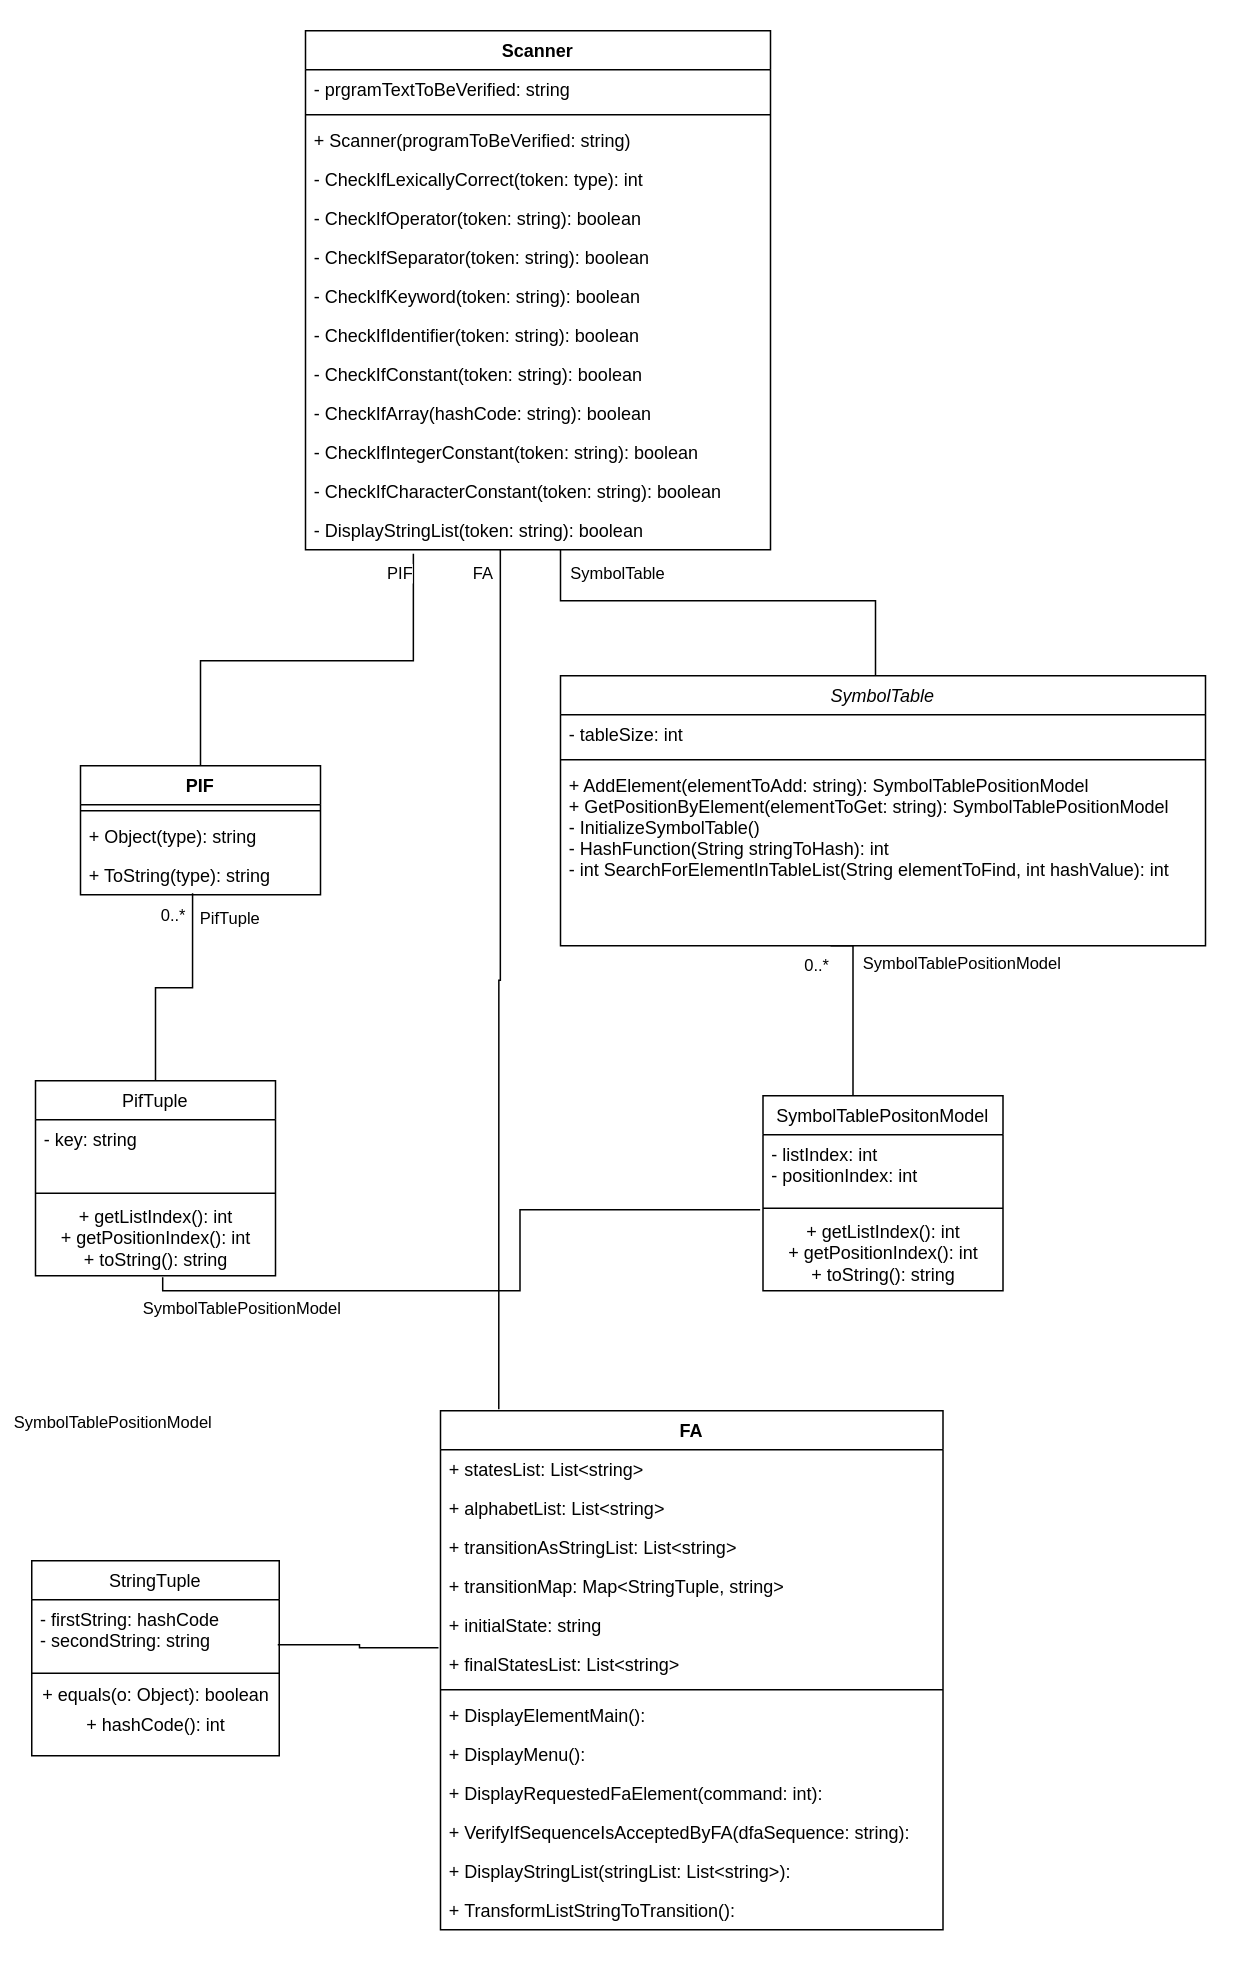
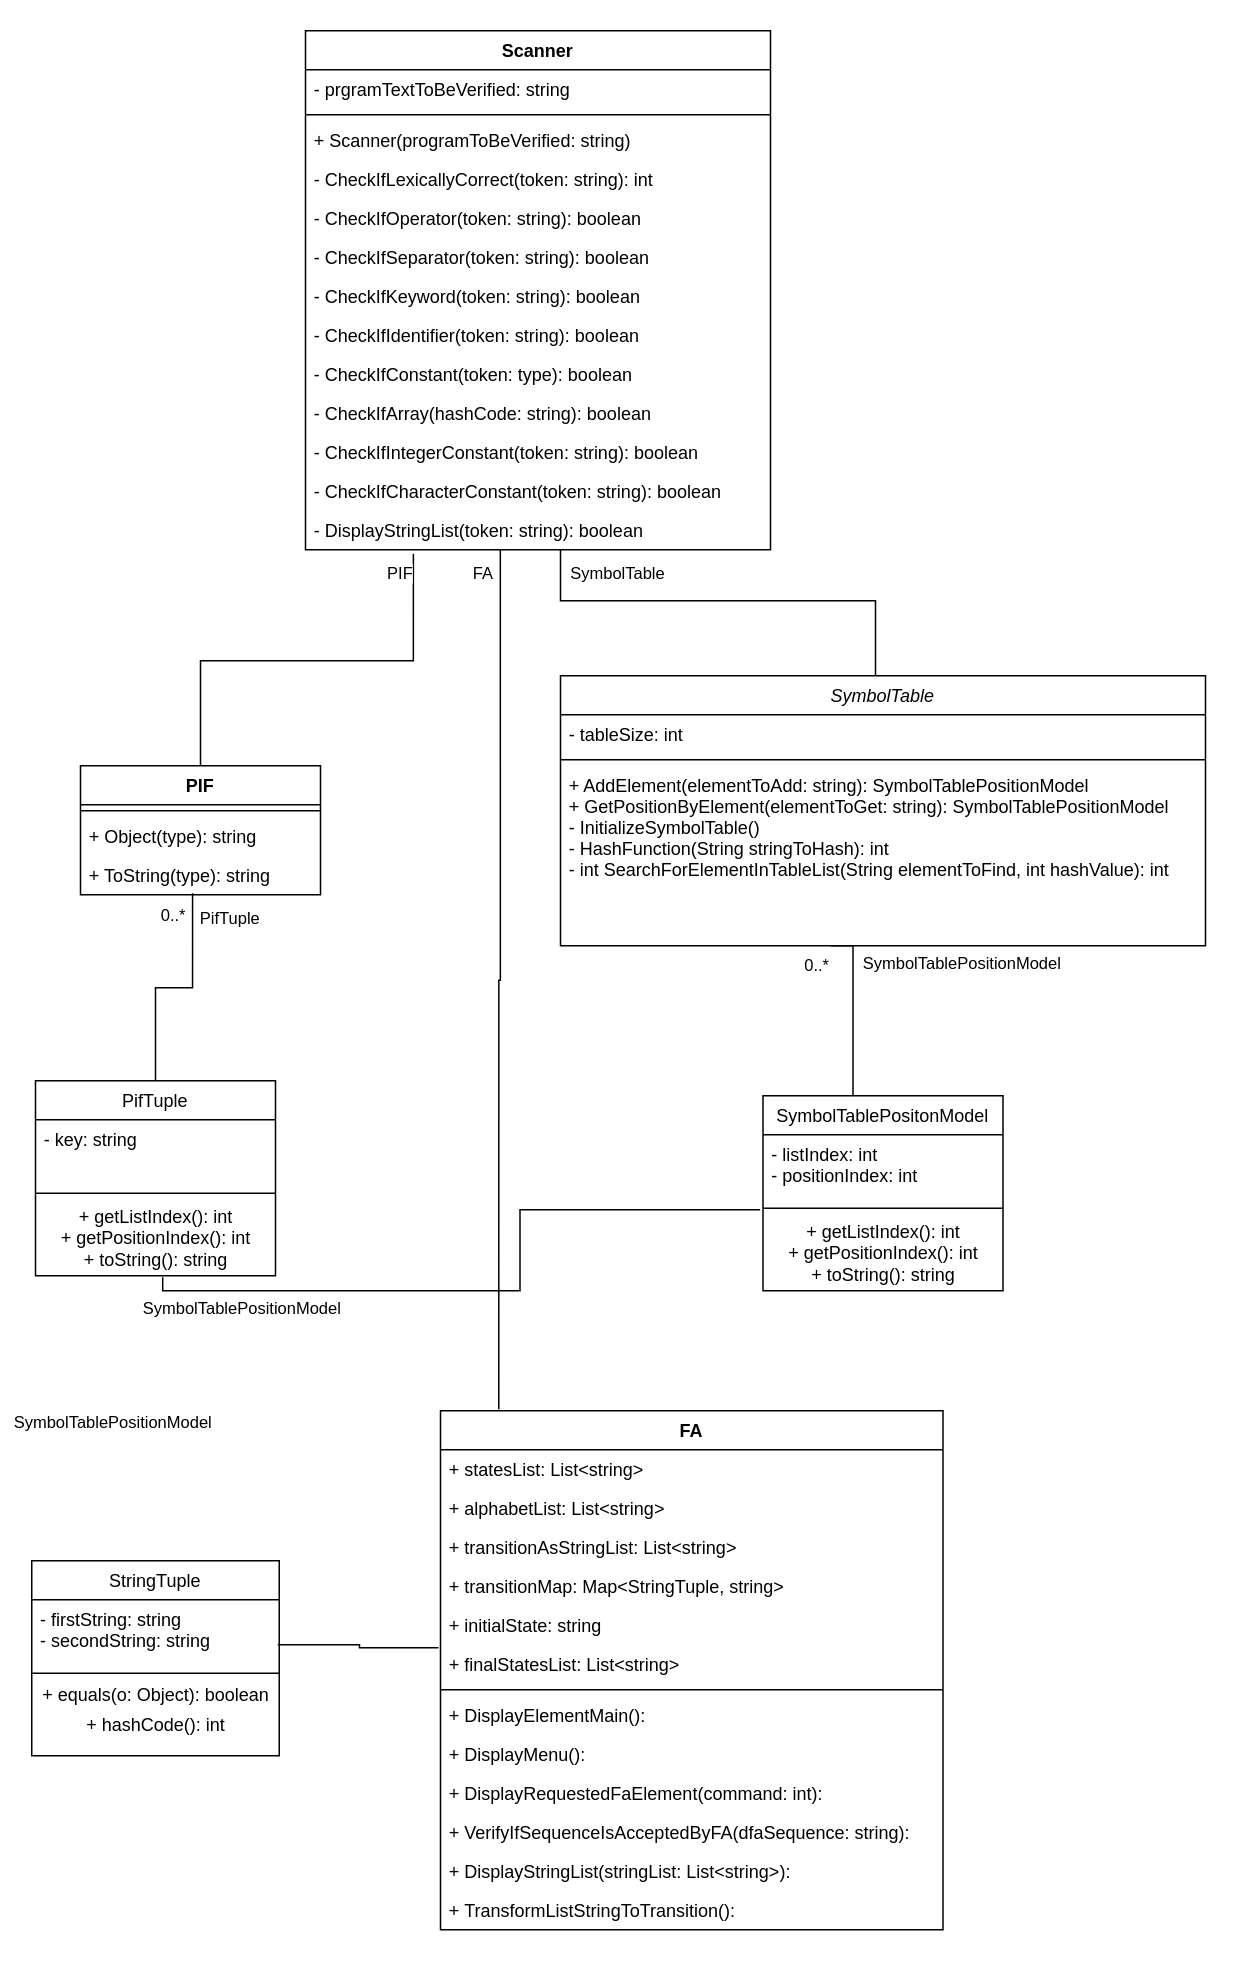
node "- CheckIfLexicallyCorrect(token: type): int": label "- CheckIfLexicallyCorrect(token: type): int" -> "- CheckIfLexicallyCorrect(token: string): int"
node "- CheckIfConstant(token: string): boolean": label "- CheckIfConstant(token: string): boolean" -> "- CheckIfConstant(token: type): boolean"
node "- firstString: hashCode - secondString: string": label "- firstString: hashCode - secondString: string" -> "- firstString: string - secondString: string"
